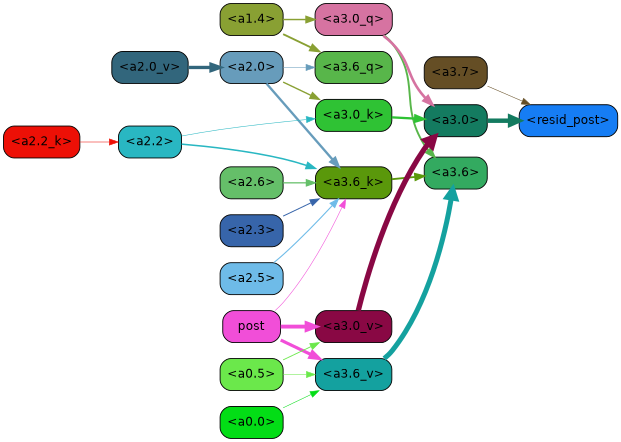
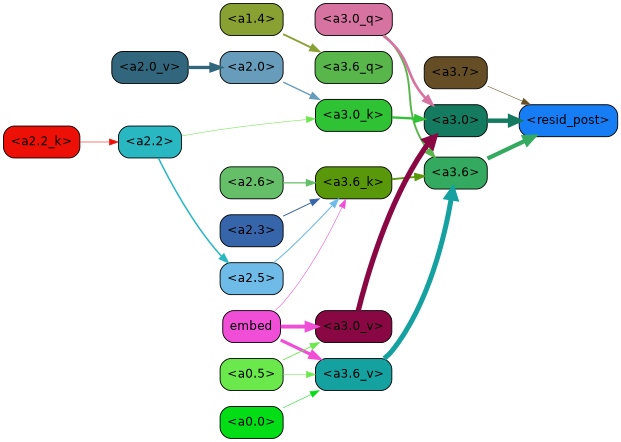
edge "<a1.4>" -> "<a3.0_q>": removed
edge "<a2.0>" -> "<a3.6_q>": removed
edge "<a2.0>" -> "<a3.0_k>": color #89a033 -> #679cbb
edge "<a2.0>" -> "<a3.6_k>": removed
edge "<a2.2>" -> "<a3.0_k>": color #29b7c2 -> #6be84b
edge "<a3.6>" -> "<resid_post>": added
edge "<a2.2>" -> "<a3.6_k>": now "<a2.2>" -> "<a2.5>"
node "post": label "post" -> "embed"
